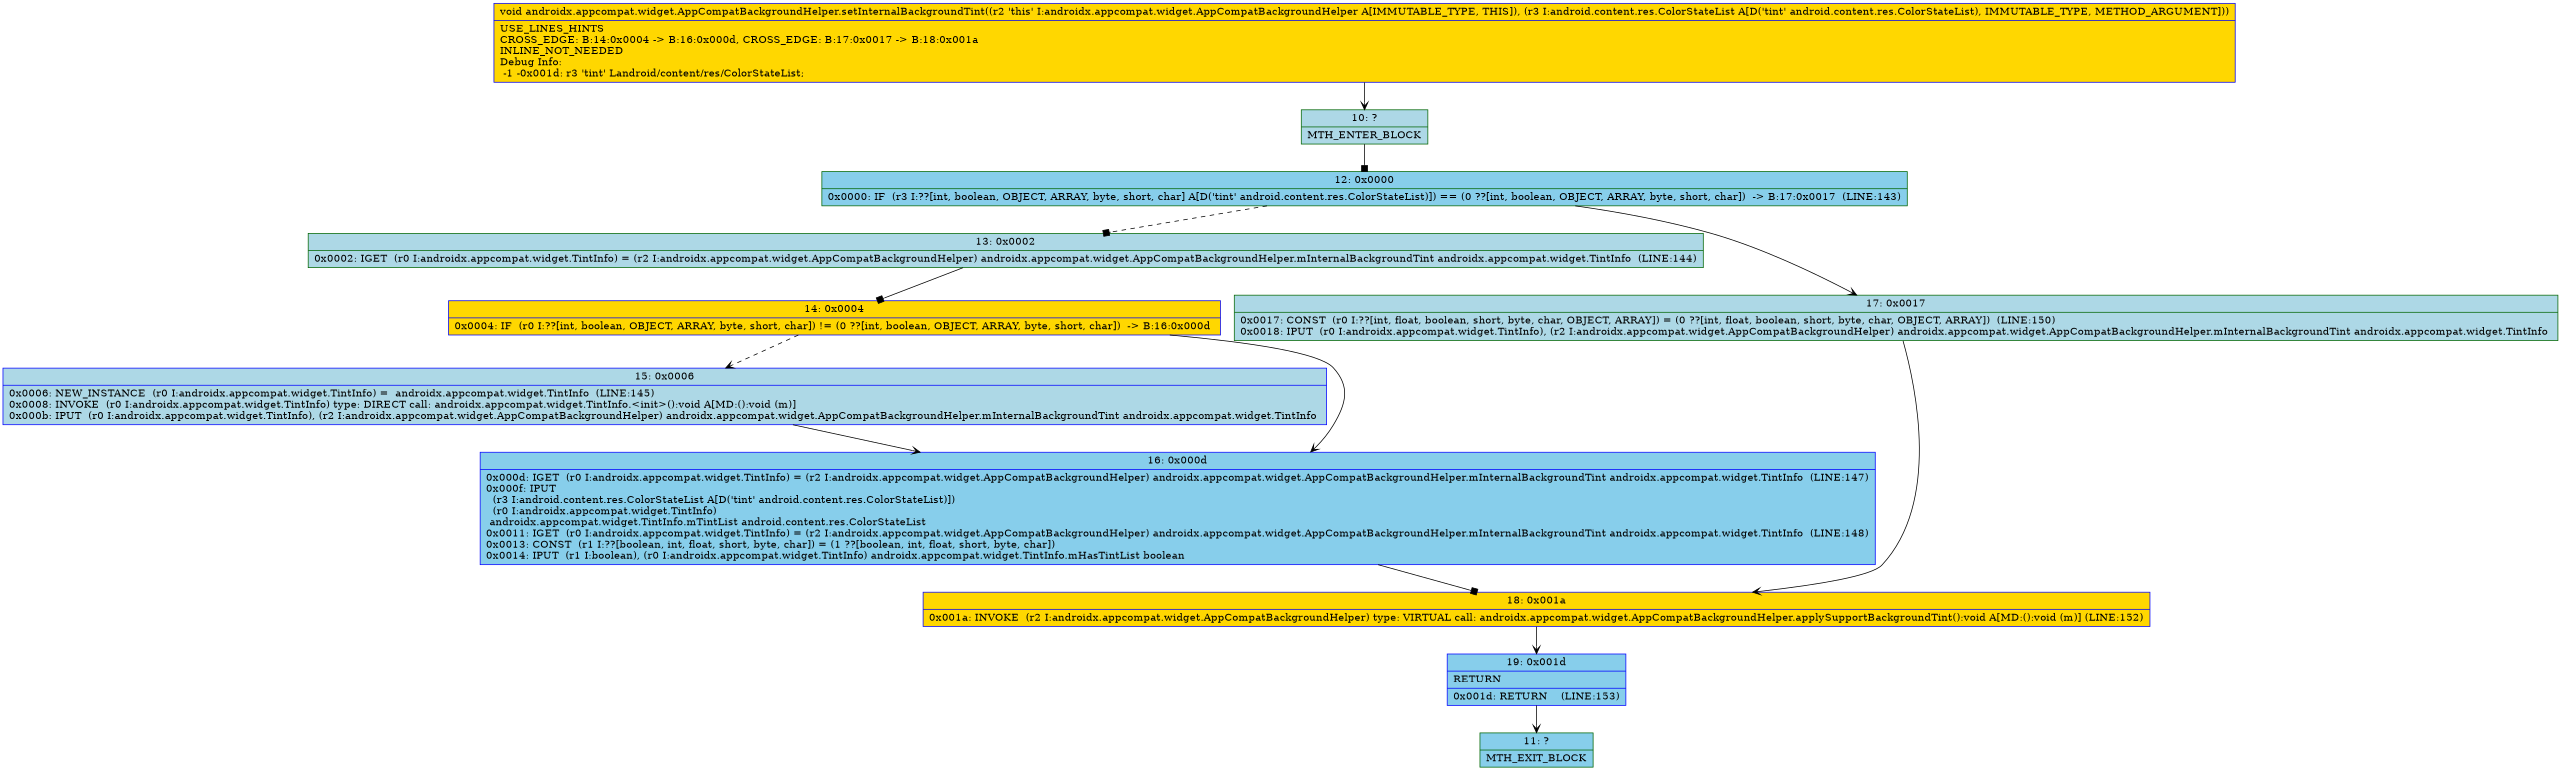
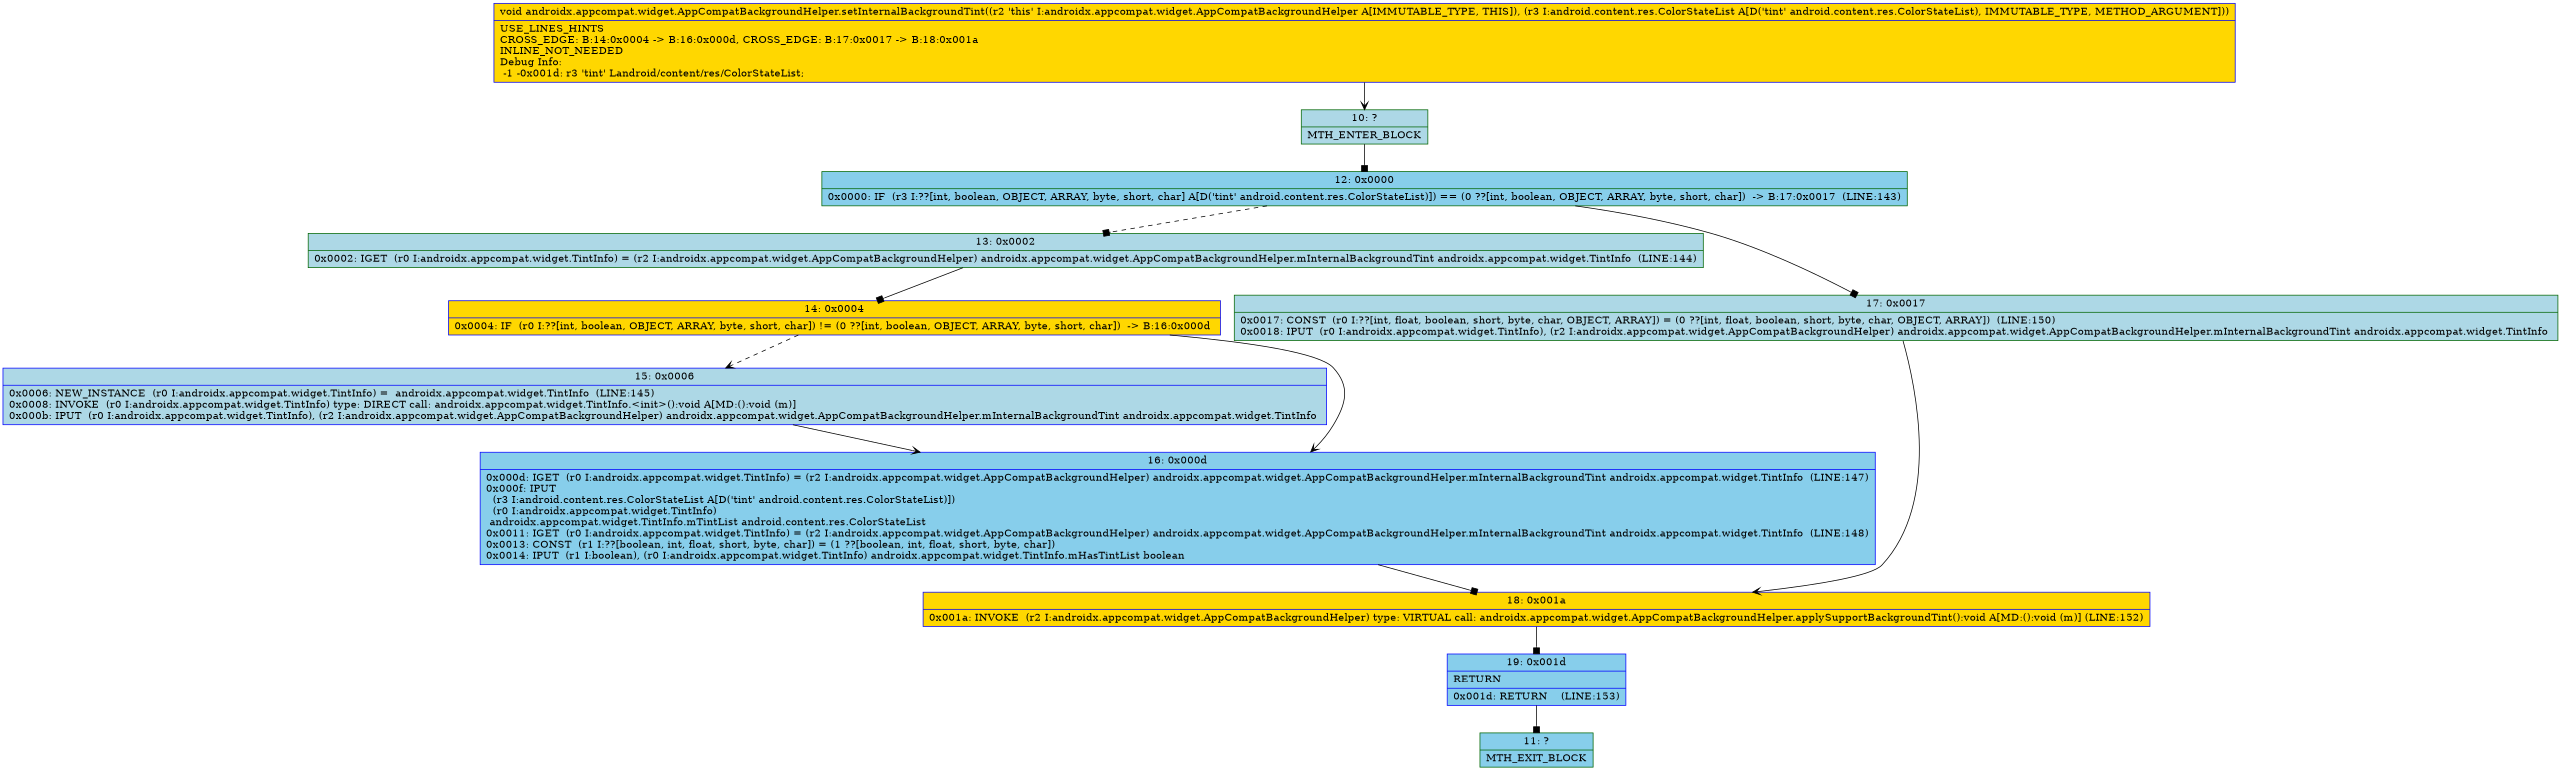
edge "12: 0x0000" -> "17: 0x0017": arrowhead vee -> box
edge "18: 0x001a" -> "19: 0x001d": arrowhead vee -> box
edge "19: 0x001d" -> "11: ?": arrowhead vee -> box
